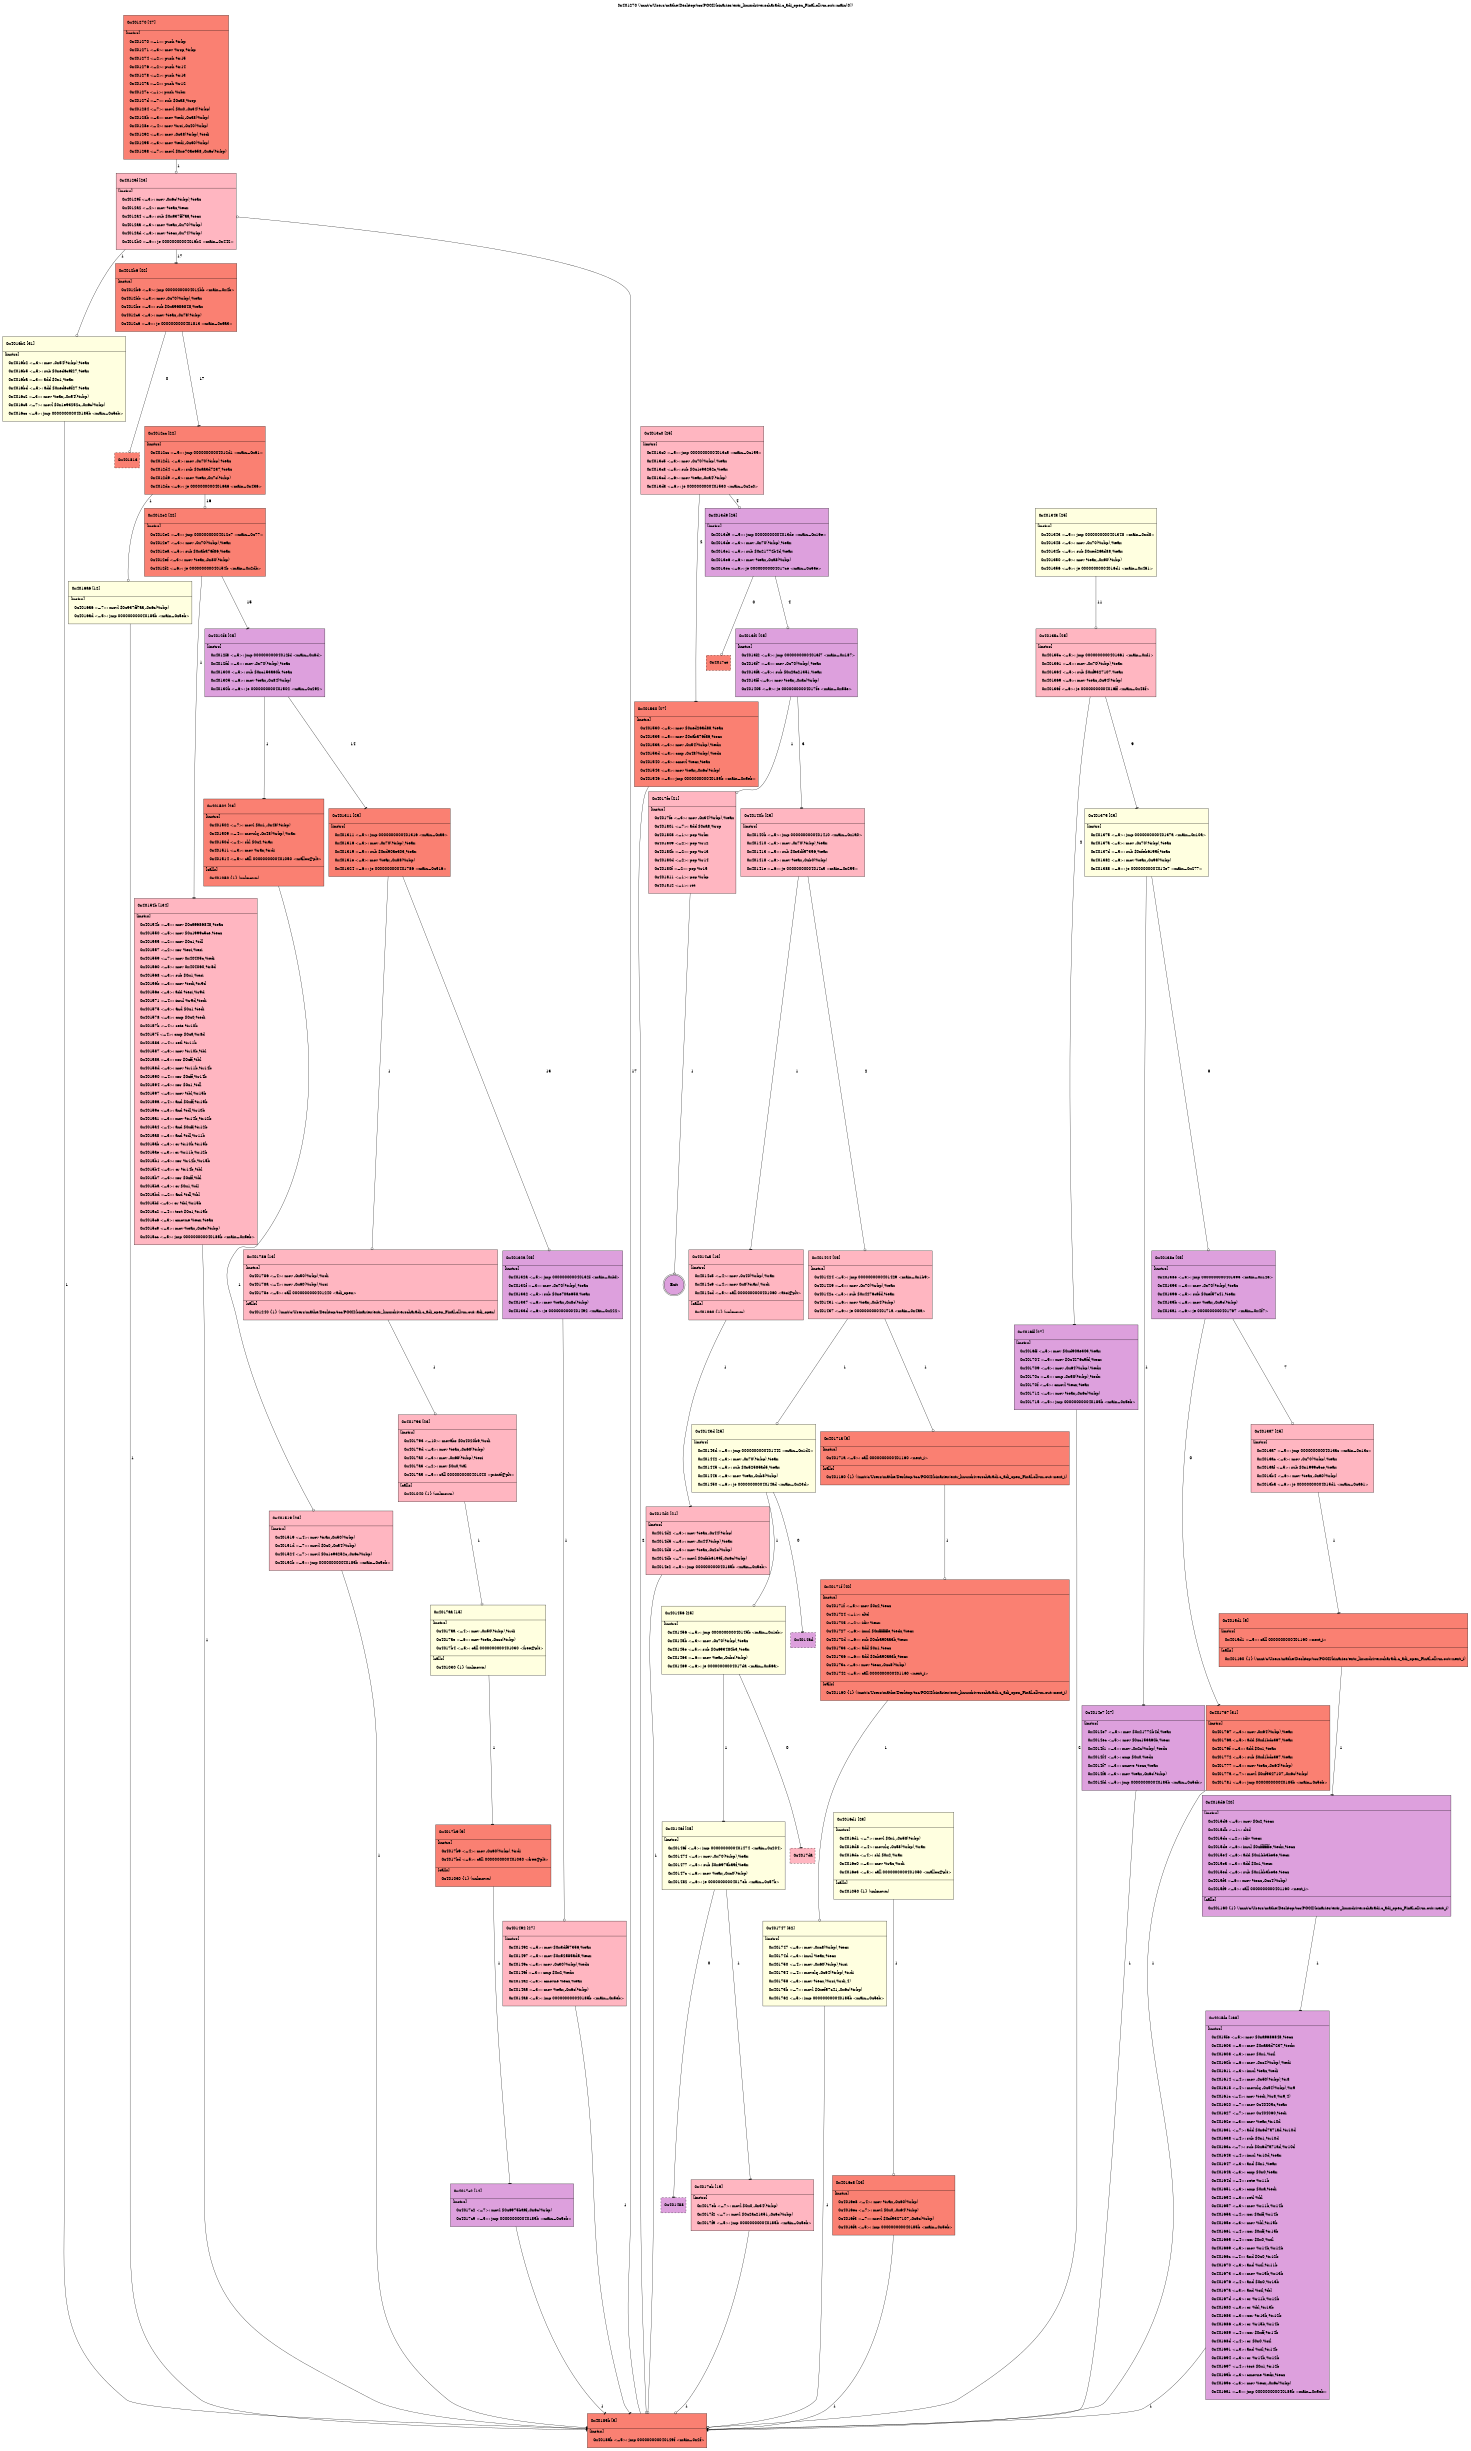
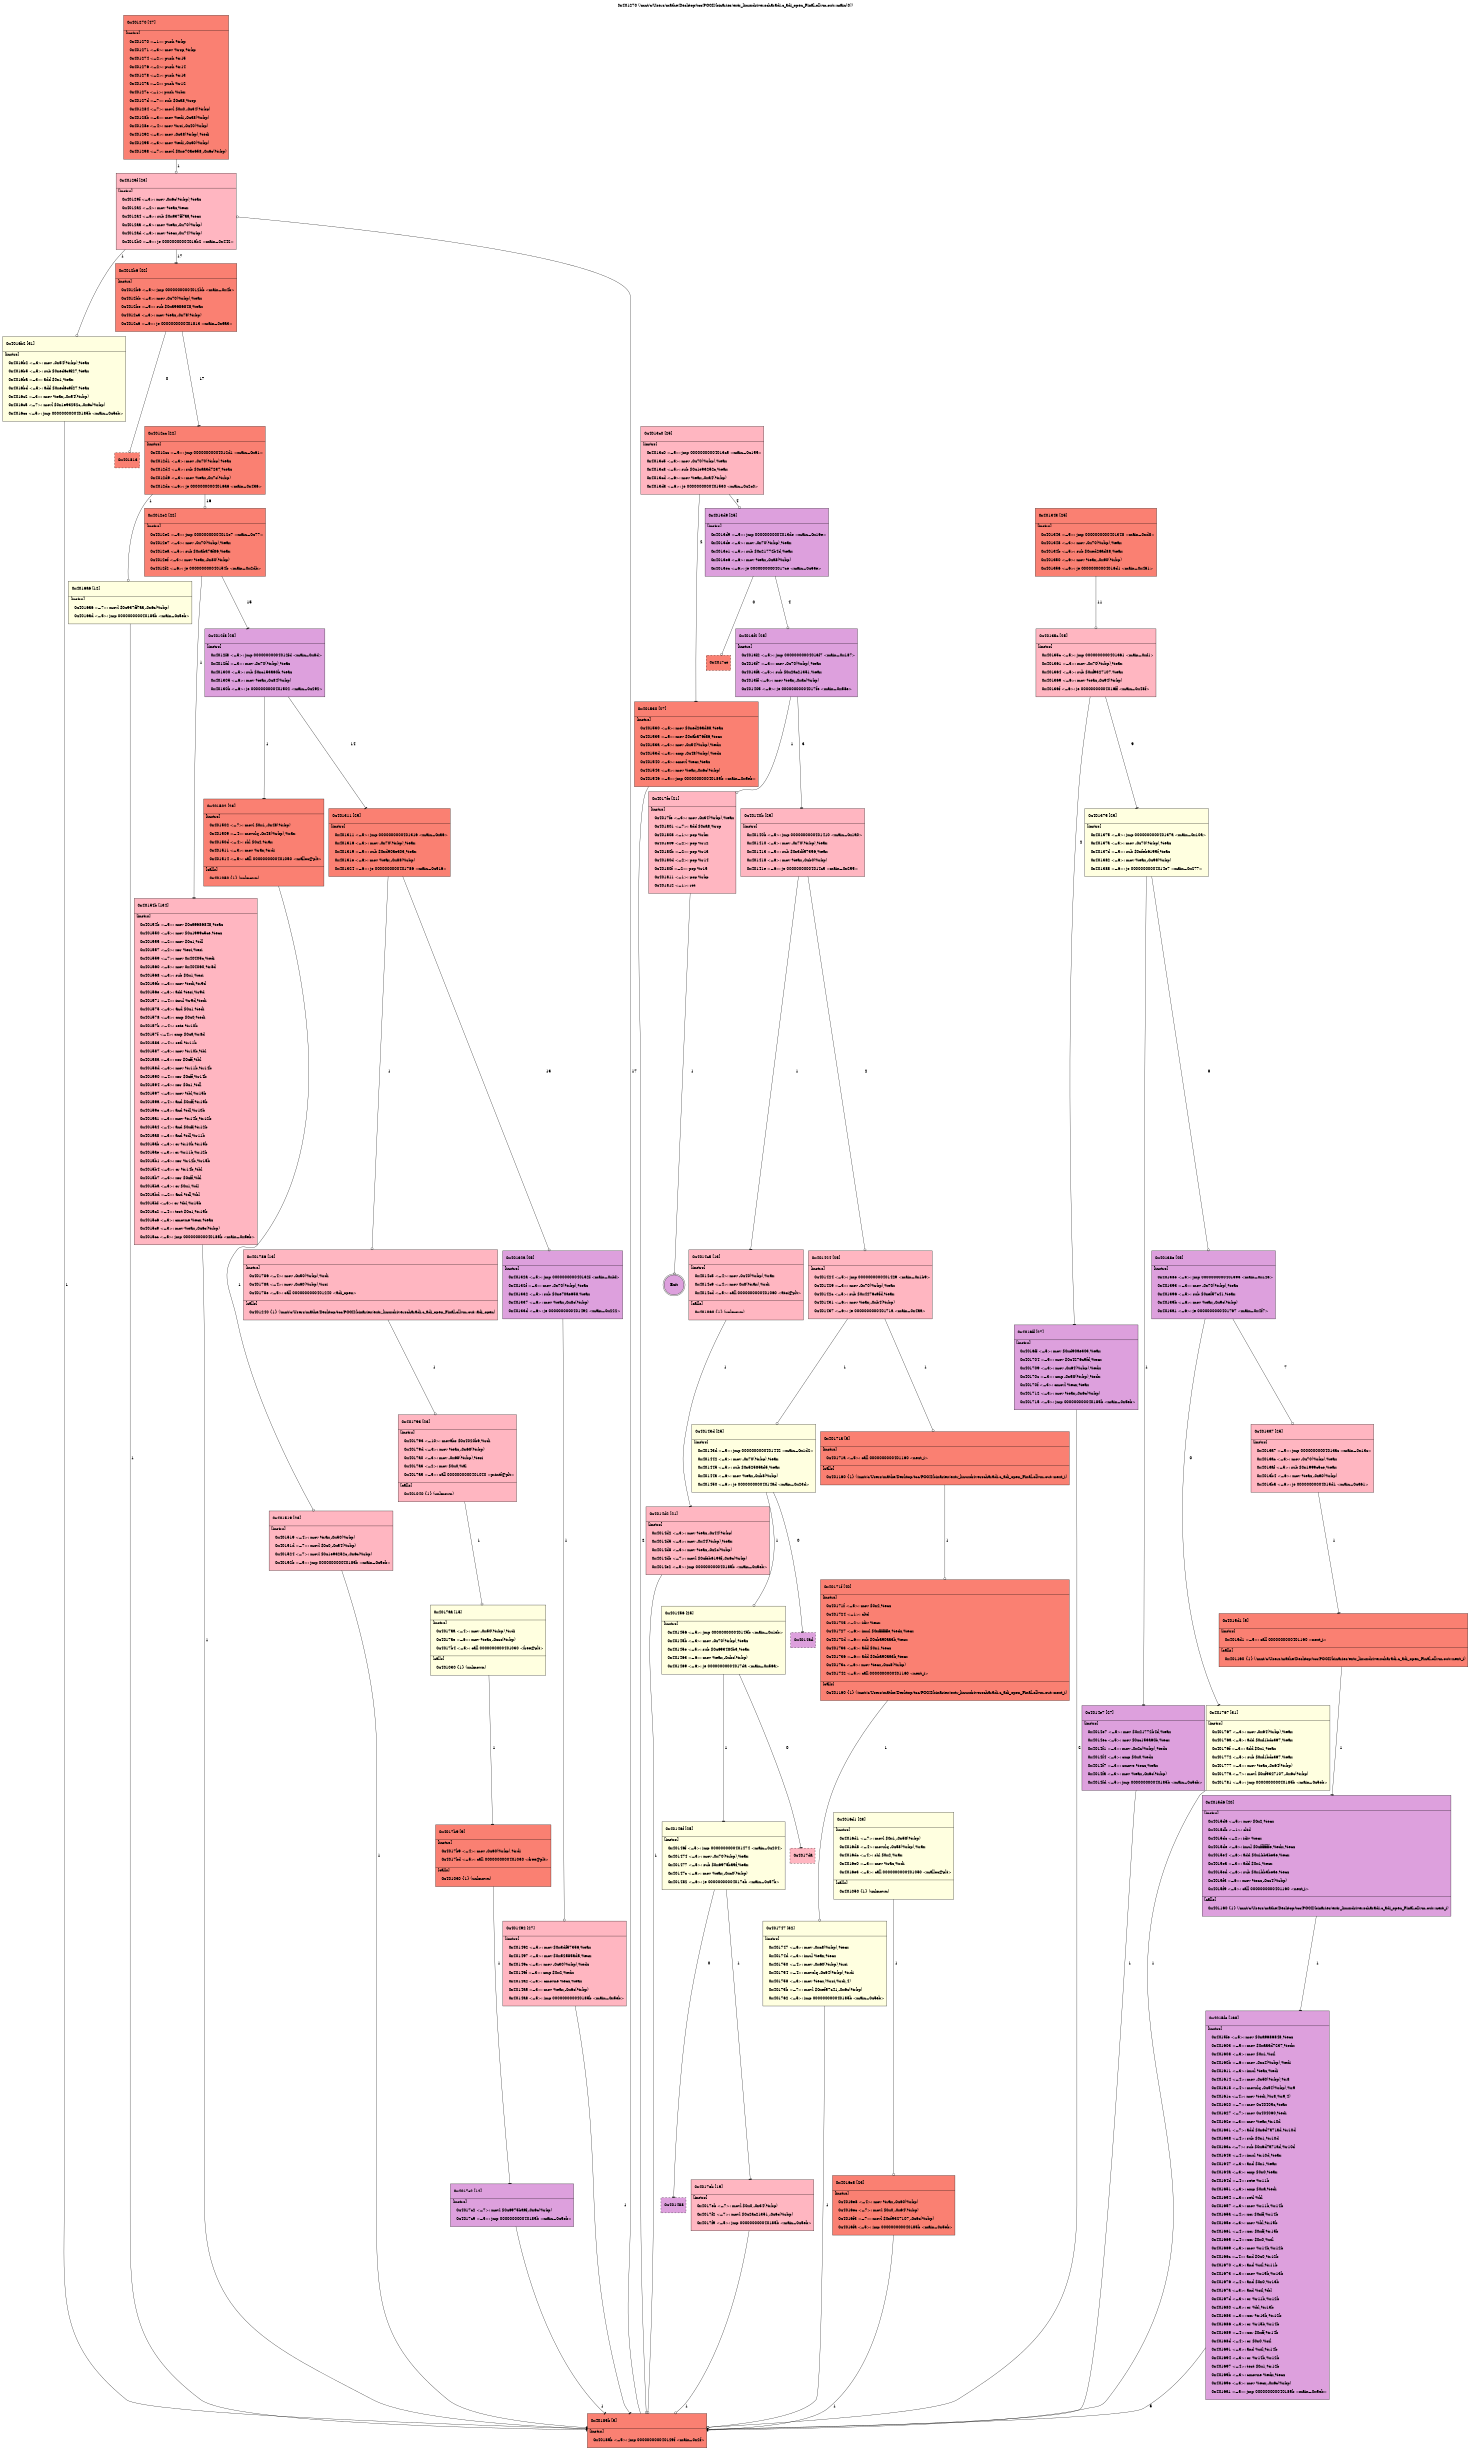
node "0x401343 [25]": fillcolor lightyellow -> salmon
node "0x401767 [31]": fillcolor salmon -> lightyellow
edge "0x4015fe [168]" -> "0x40185b [5]": label " 1" -> " 5"
